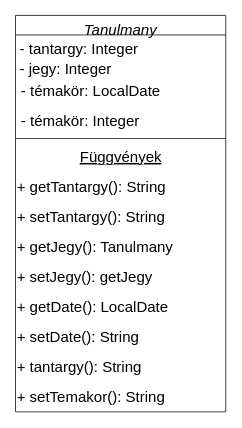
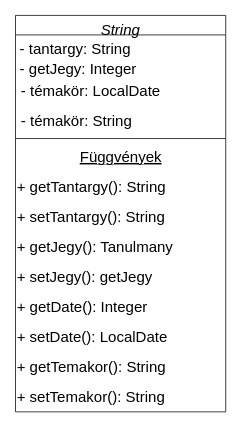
node "Tanulmany": label "Tanulmany" -> "String"
node "- tantargy: Integer": label "- tantargy: Integer" -> "- tantargy: String"
node "- jegy: Integer": label "- jegy: Integer" -> "- getJegy: Integer"
node "- témakör: Integer": label "- témakör: Integer" -> "- témakör: String"
node "+ getDate(): LocalDate": label "+ getDate(): LocalDate" -> "+ getDate(): Integer"
node "+ setDate(): String": label "+ setDate(): String" -> "+ setDate(): LocalDate"
node "+ tantargy(): String": label "+ tantargy(): String" -> "+ getTemakor(): String"
